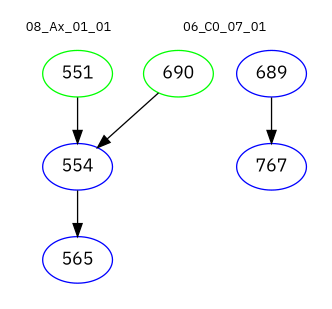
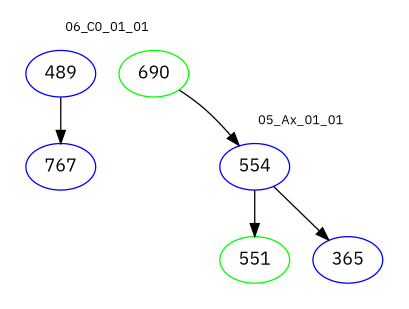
cluster "08_Ax_01_01": label "08_Ax_01_01" -> "05_Ax_01_01"
cluster "06_C0_07_01": label "06_C0_07_01" -> "06_C0_01_01"
node "689": label "689" -> "489"
edge "551" -> "554": reversed
node "565": label "565" -> "365"
